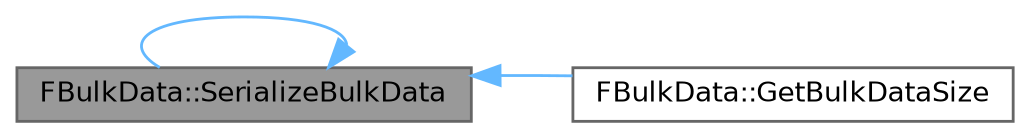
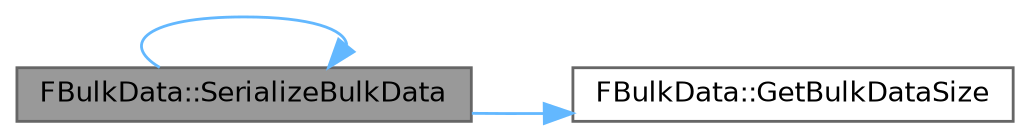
edge "FBulkData::GetBulkDataSize" -> "FBulkData::SerializeBulkData": reversed
